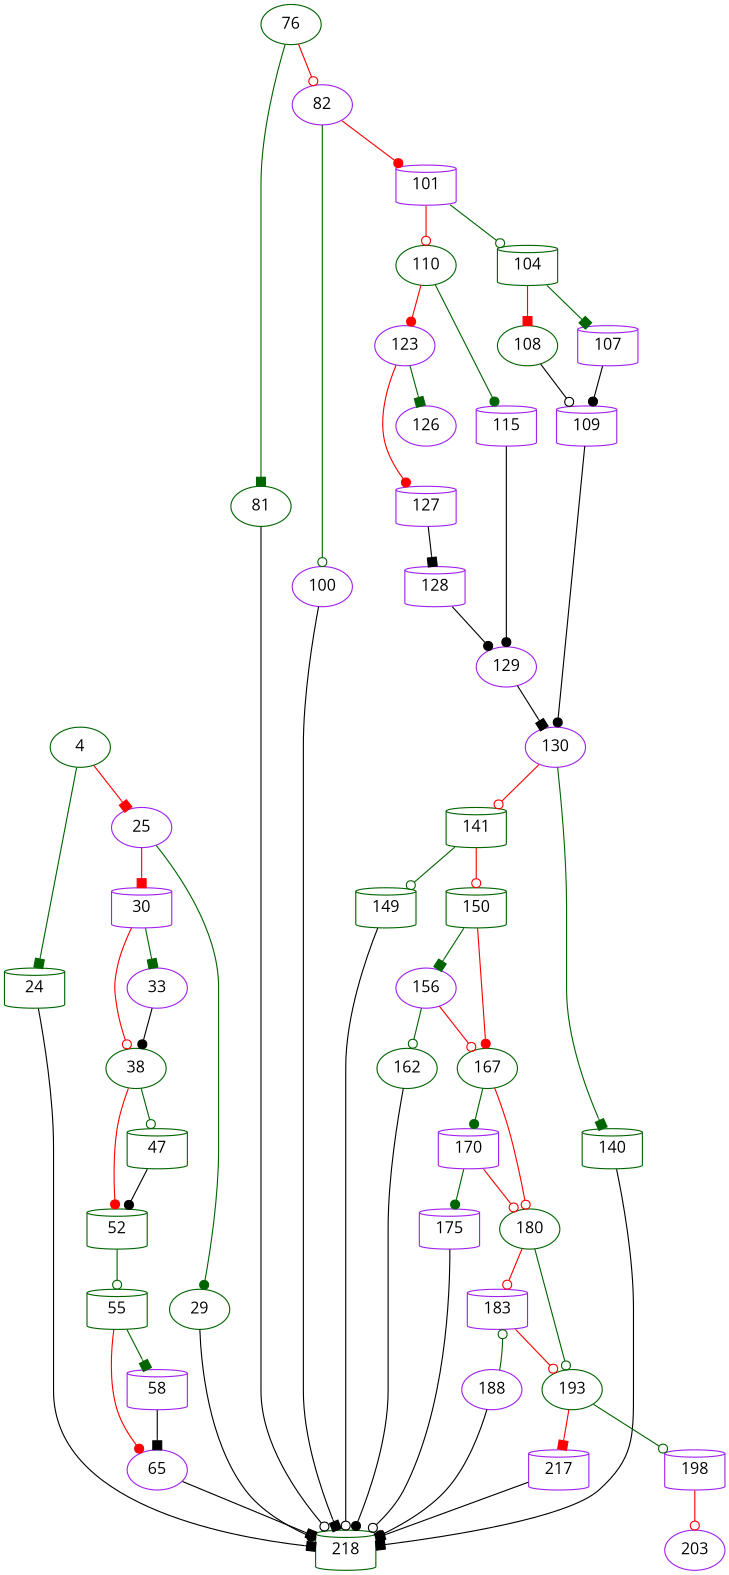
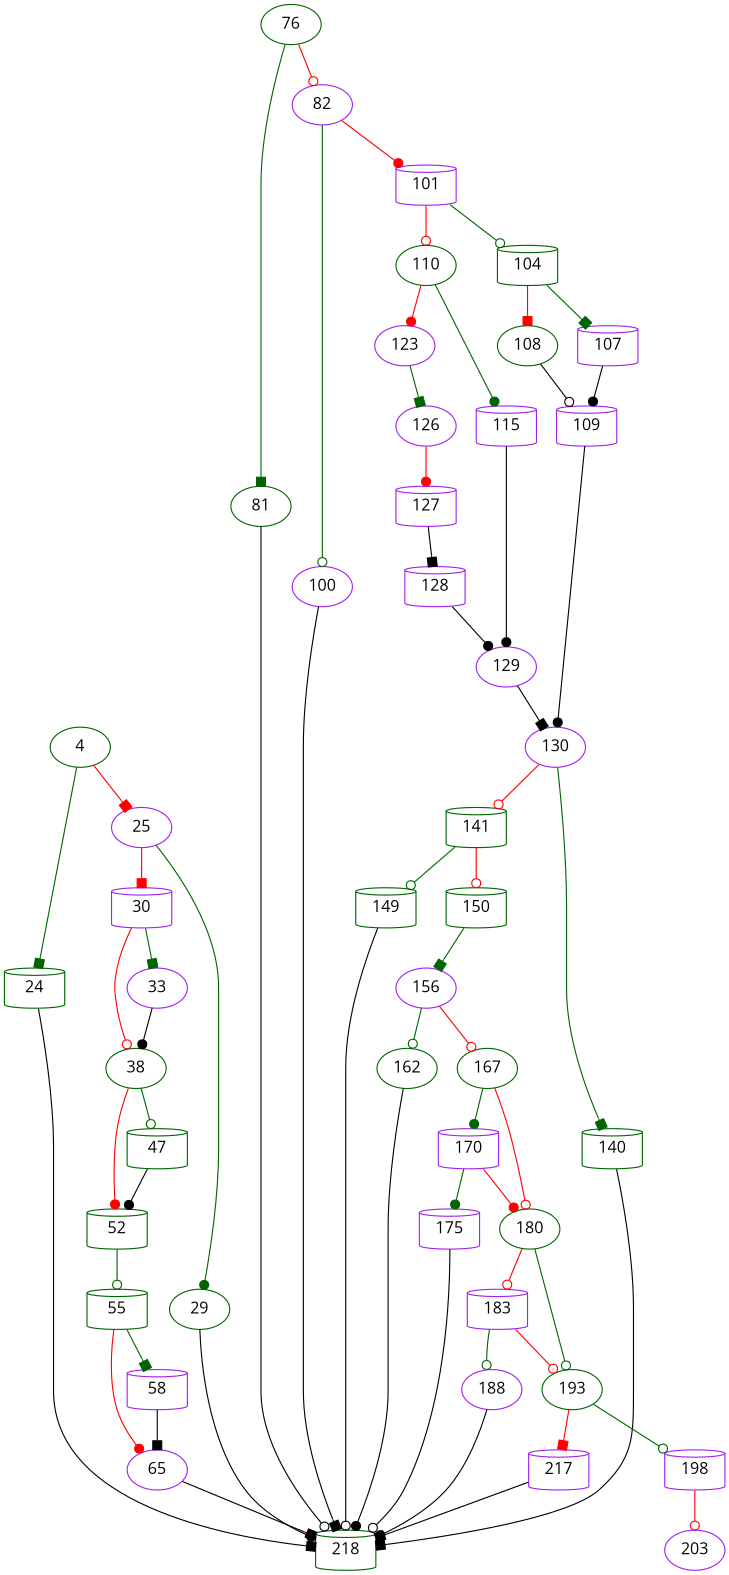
edge "123" -> "127": now "126" -> "127"
edge "150" -> "167": removed
edge "170" -> "180": arrowhead odot -> dot
edge "188" -> "183": reversed
